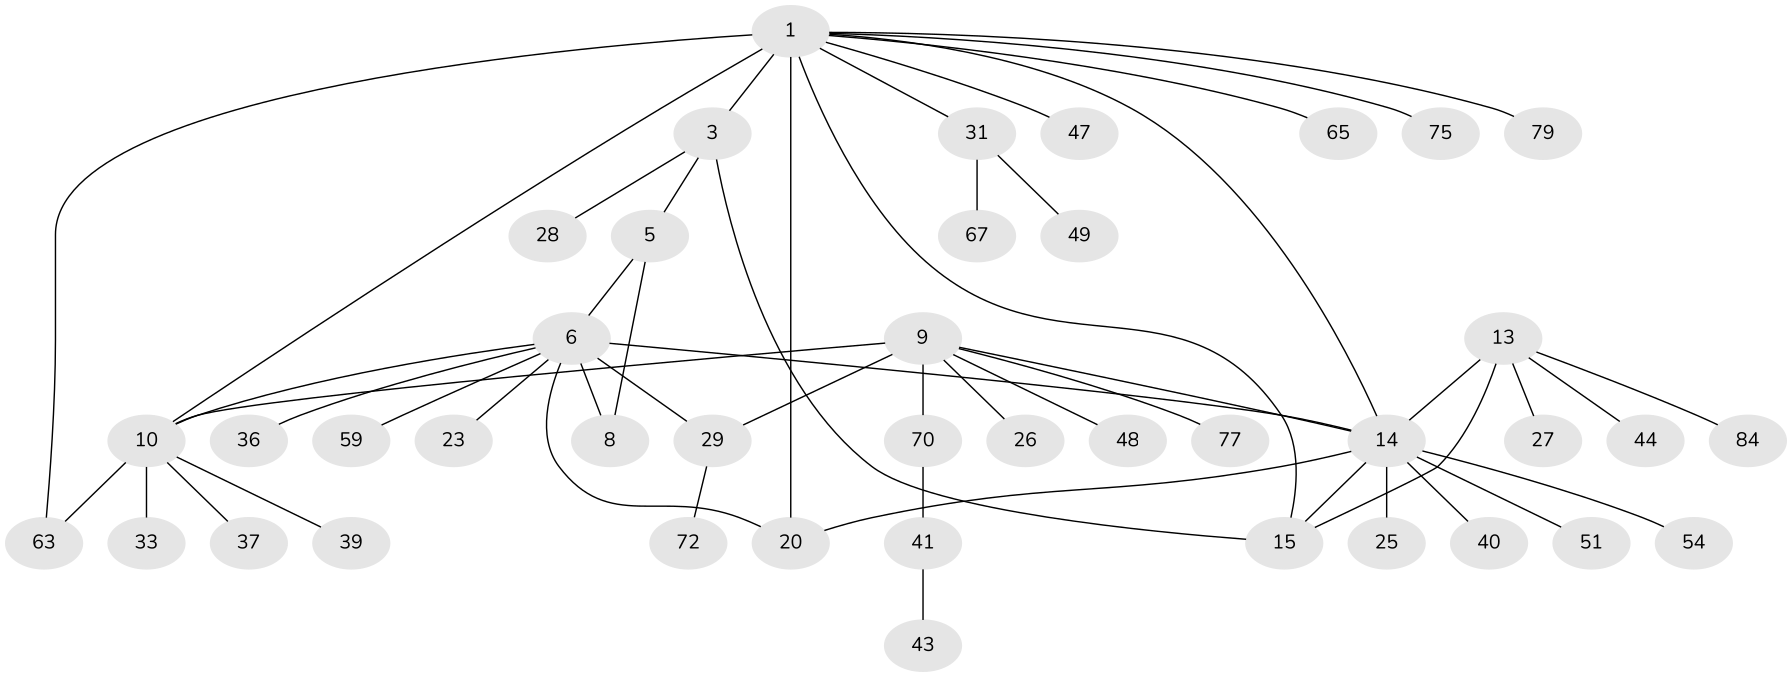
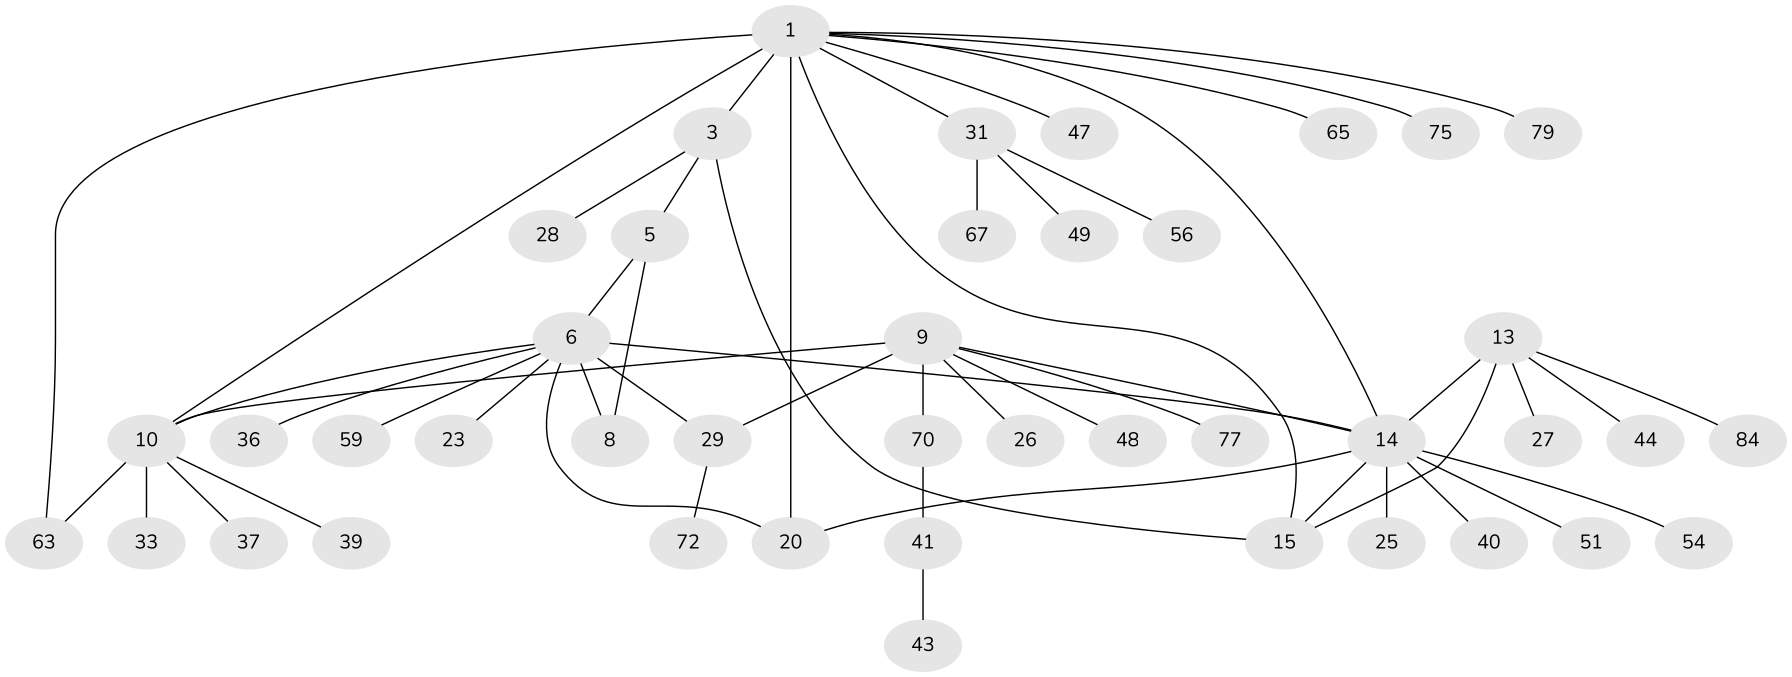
node "56": added
